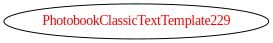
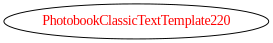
node "PhotobookClassicTextTemplate229": label "PhotobookClassicTextTemplate229" -> "PhotobookClassicTextTemplate220"
